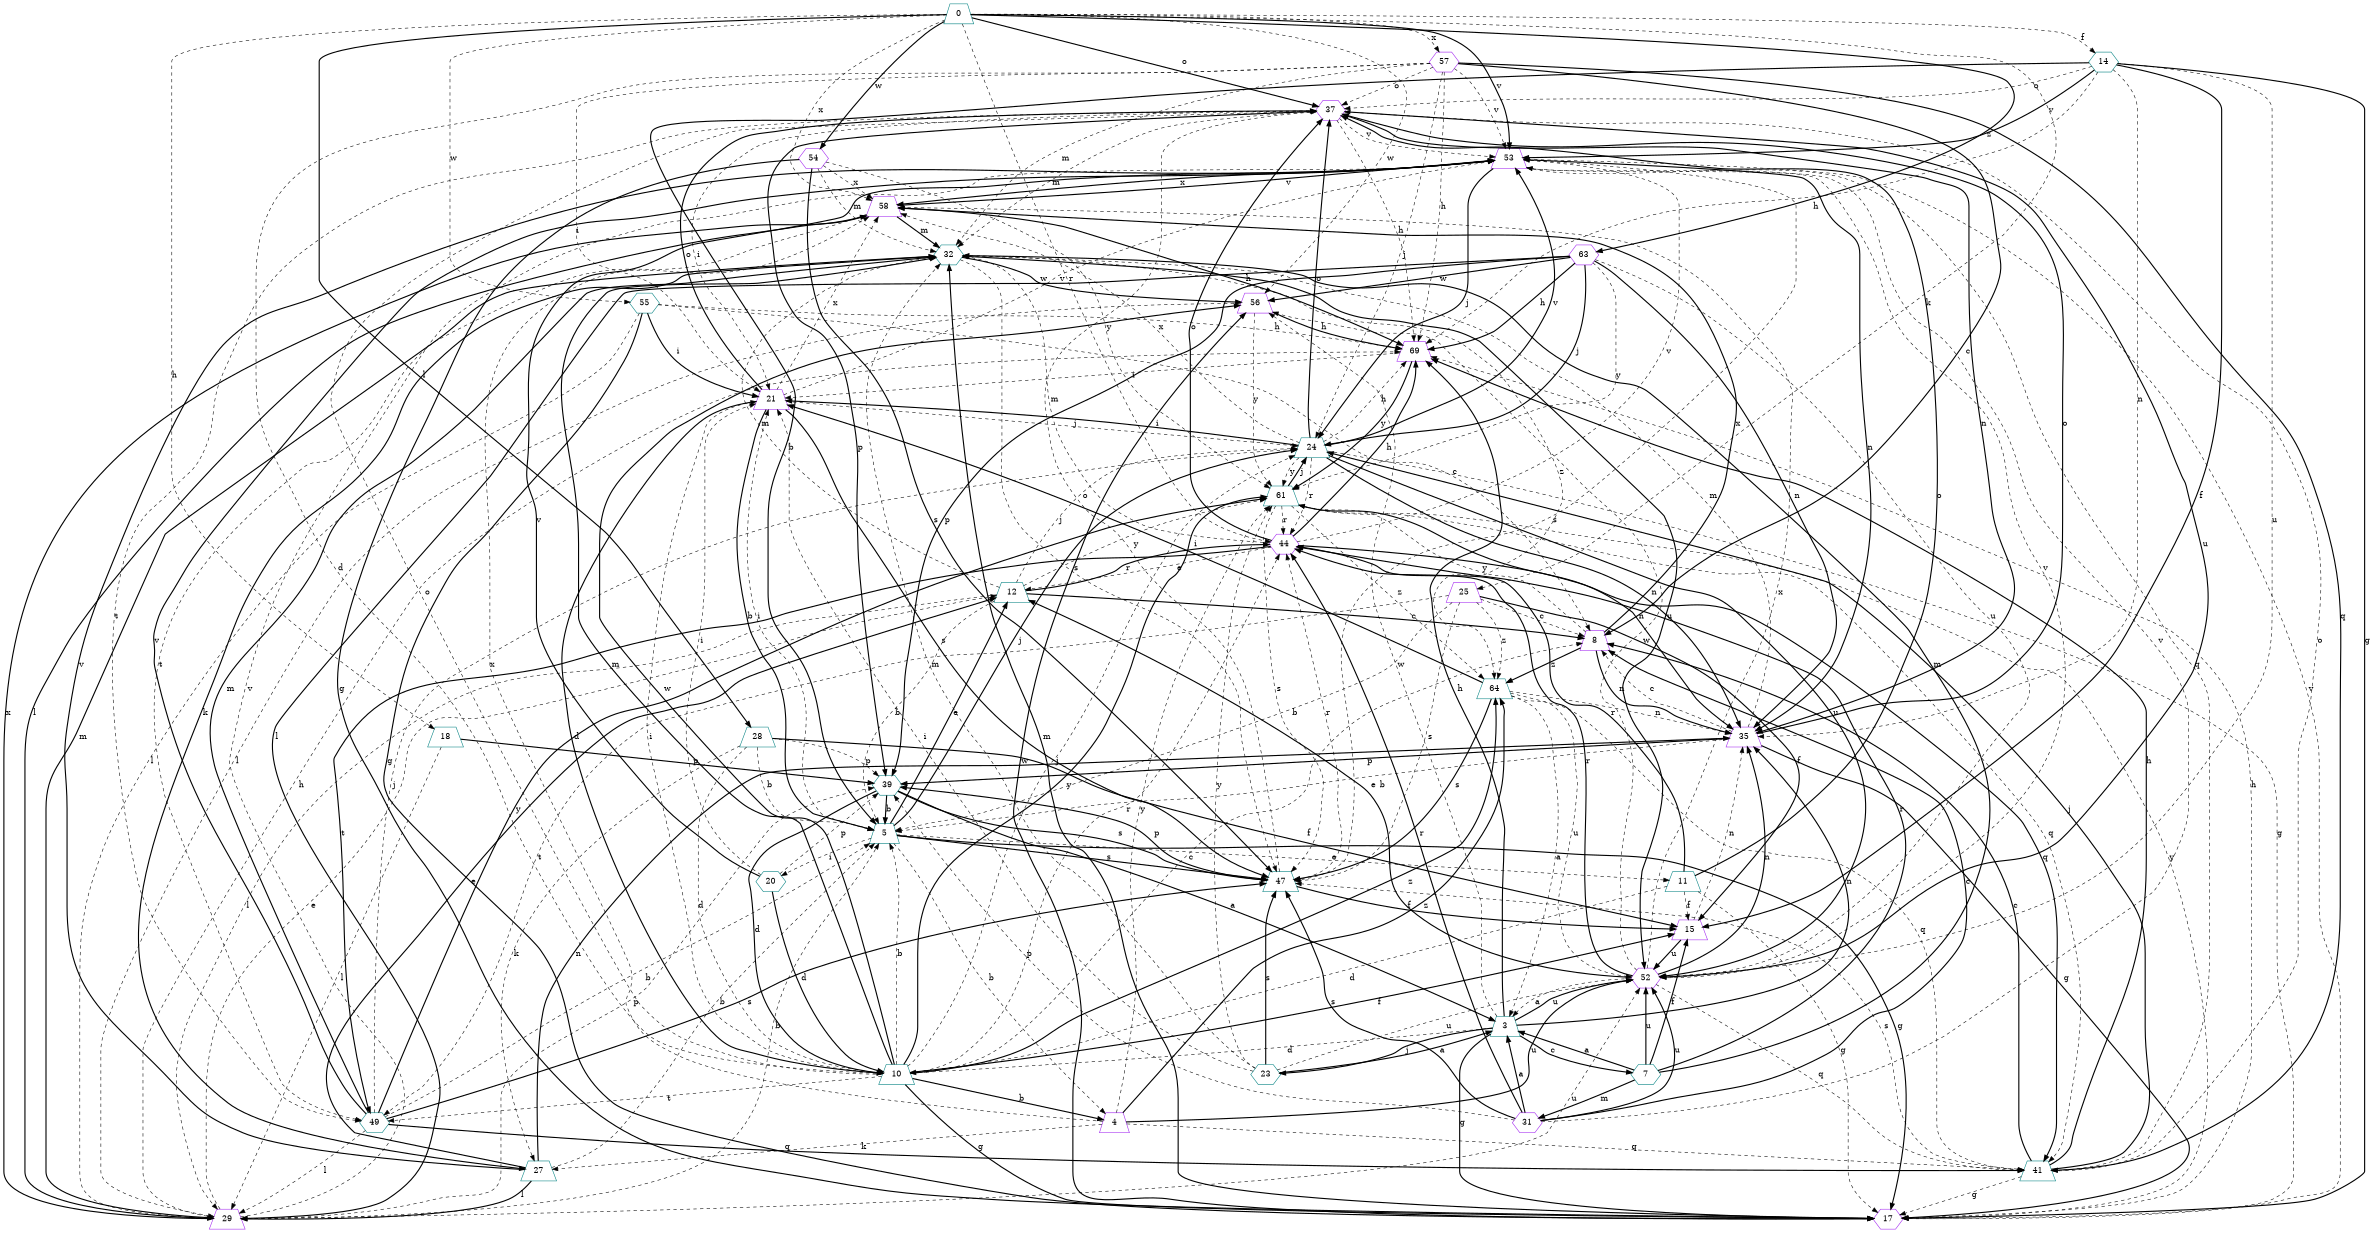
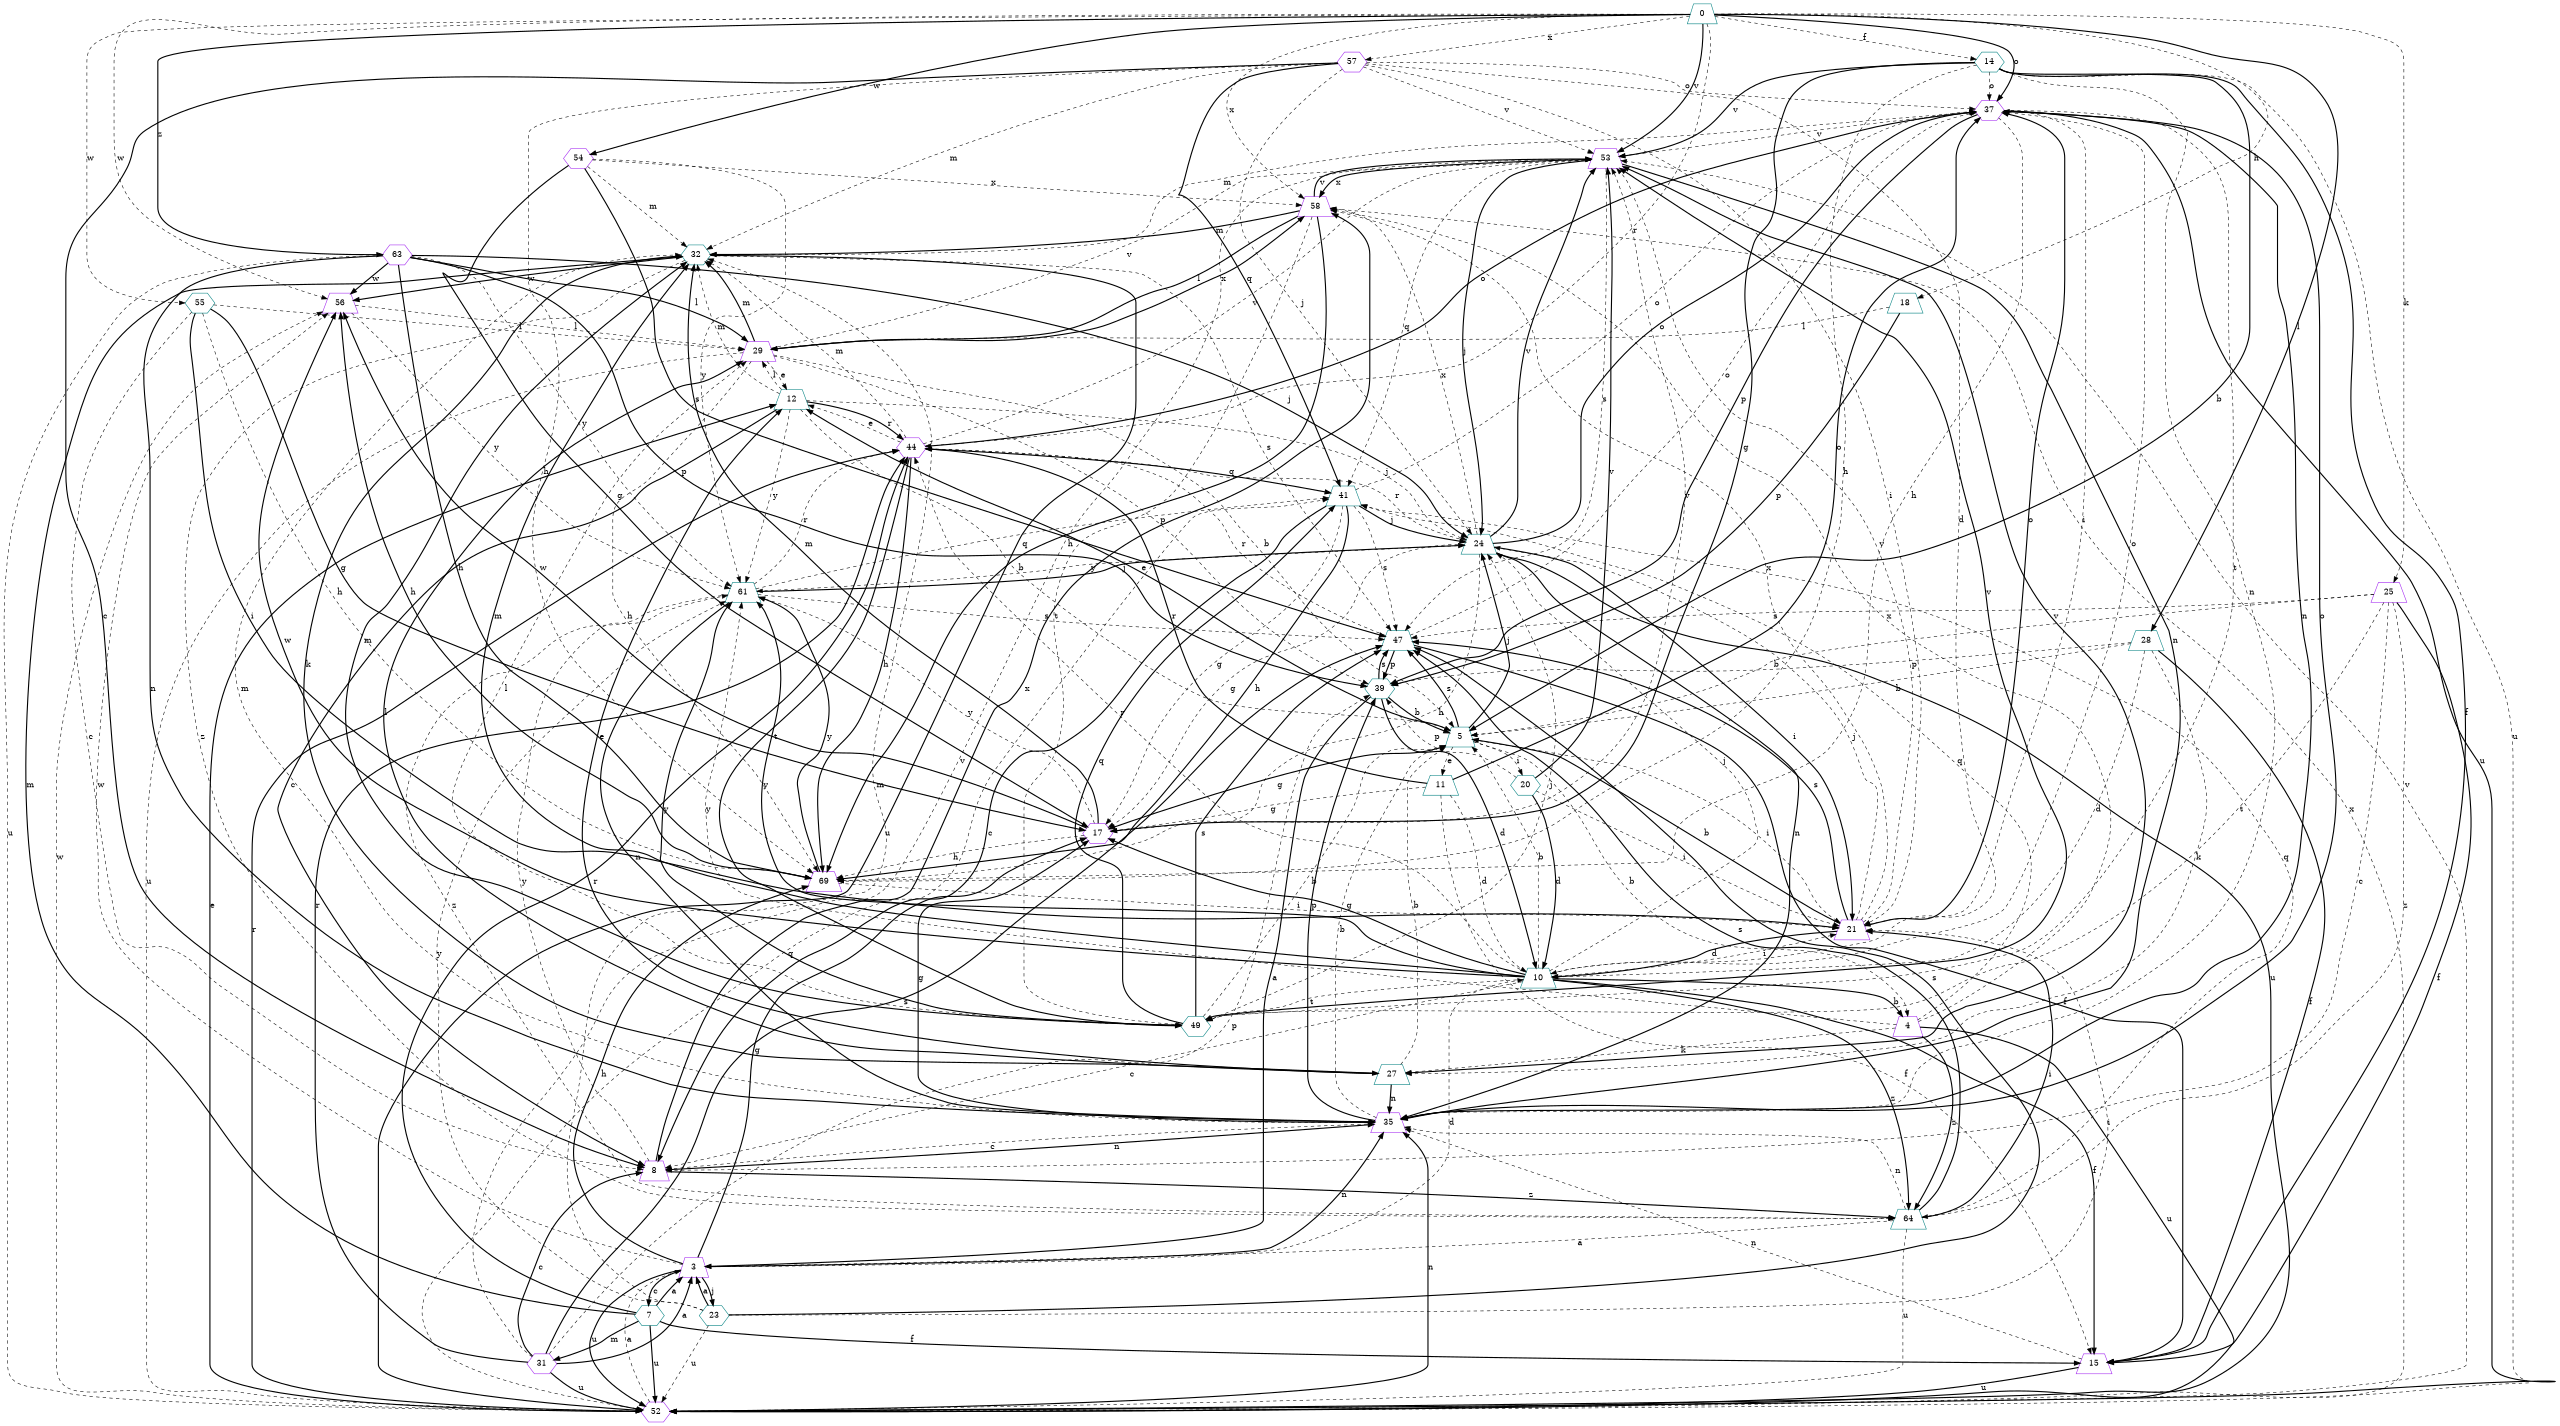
edge "56" -> "69": reversed
node "3": color teal -> purple
